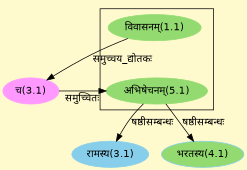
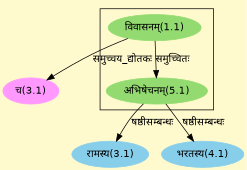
edge "च(3.1)" -> "अभिषेचनम्(5.1)": now "विवासनम्(1.1)" -> "अभिषेचनम्(5.1)"
node "भरतस्य(4.1)": fillcolor #93db70 -> #87ceeb
